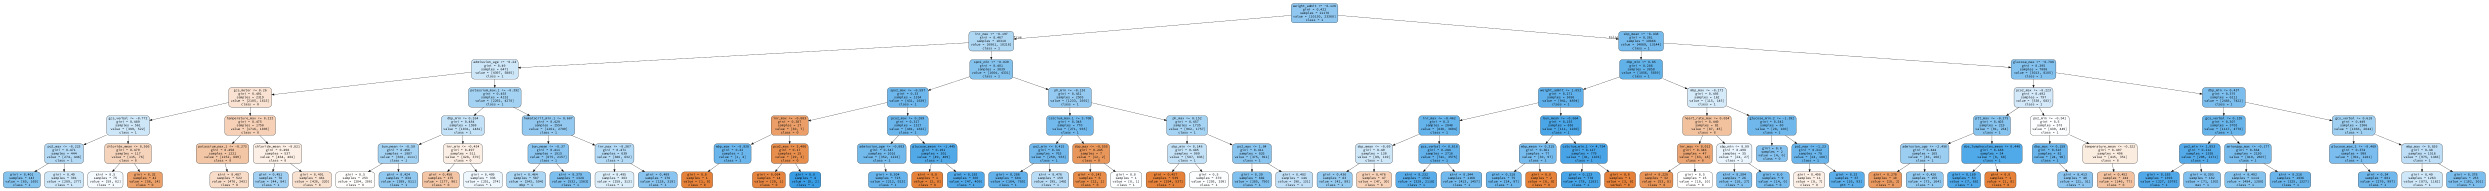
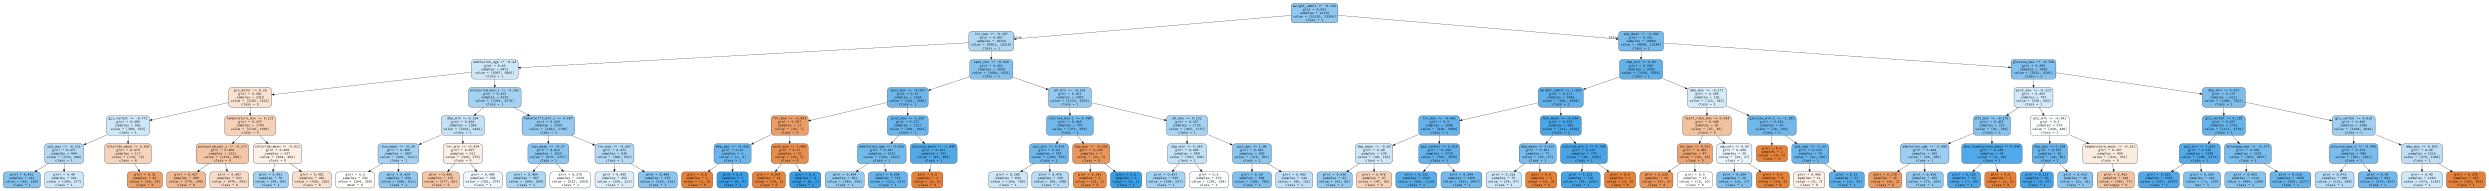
node "gini = 0.0 samples = 2 value = [4, 0] class = 0": fillcolor #82c1ef -> #e58139
node "gini = 0.5 samples = 75 value = [59, 62] class = 1": removed
node "gini = 0.427 samples = 699 value = [776, 346] class = 0": added
node "gini = 0.5 samples = 253 value = [204, 200] class = 0": label "gini = 0.5 samples = 253 value = [204, 200] class = 0" -> "gini = 0.5 samples = 253 value = [204, 200] mean = 0"
node "gini = 0.464 samples = 587 value = [343, 594] mbp = 1": label "gini = 0.464 samples = 587 value = [343, 594] mbp = 1" -> "gini = 0.464 samples = 587 value = [343, 594] class = 1"
node "gini = 0.379 samples = 1328 value = [532, 1563] class = 1": fillcolor #7cbeee -> #fbfdfe
node "gini = 0.0 samples = 1 value = [0, 4] class = 1": added
node "gini = 0.434 samples = 291 value = [140, 300] class = 1": added
node "gini = 0.185 samples = 300 value = [47, 409] class = 1": removed
node "gini = 0.286 samples = 604 value = [164, 785] class = 1": fillcolor #62b1ea -> #cde6f8
node "gini = 0.0 samples = 1 value = [0, 1] class = 1": fillcolor #fbfdfe -> #399de5
node "gini = 0.457 samples = 539 value = [294, 537] class = 1": fillcolor #e58139 -> #a5d3f3
node "gini = 0.318 samples = 75 value = [24, 97] class = 1": fillcolor #6ab5eb -> #cee7f9
node "gini = 0.0 samples = 1 value = [3, 0] verbal = 0": label "gini = 0.0 samples = 1 value = [3, 0] verbal = 0" -> "gini = 0.0 samples = 1 value = [3, 0] class = 0"
node "gini = 0.0 samples = 9 value = [14, 0] class = 0": fillcolor #76bbed -> #e58139
node "gini = 0.25 samples = 67 value = [16, 93] ptt = 1": label "gini = 0.25 samples = 67 value = [16, 93] ptt = 1" -> "gini = 0.25 samples = 67 value = [16, 93] class = 1"
node "gini = 0.113 samples = 36 value = [3, 47] class = 1": added
node "gini = 0.452 samples = 144 value = [146, 77] class = 0": label "gini = 0.452 samples = 144 value = [146, 77] class = 0" -> "gini = 0.452 samples = 144 value = [146, 77] aniongap = 0"
node "gini = 0.473 samples = 189 value = [115, 184] class = 1": added
node "gini = 0.378 samples = 253 value = [102, 301] class = 1": fillcolor #7cbeee -> #e58139
